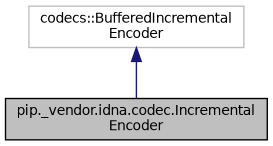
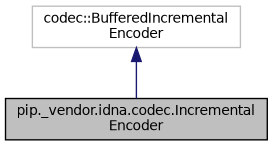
node "codecs::BufferedIncremental Encoder": label "codecs::BufferedIncremental Encoder" -> "codec::BufferedIncremental Encoder"
